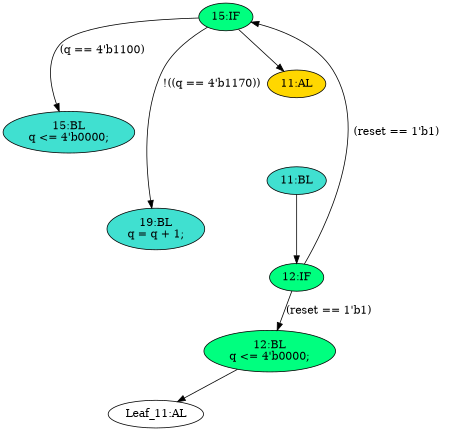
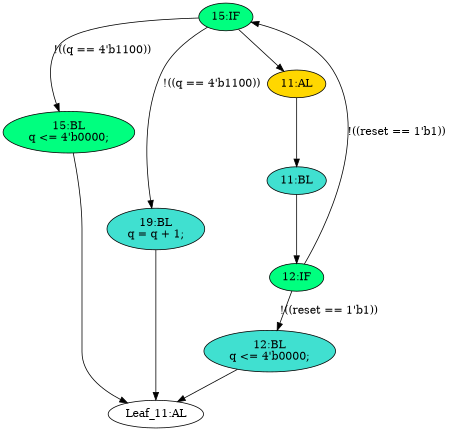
edge "15:IF" -> "15:BL q <= 4'b0000;": label "(q == 4'b1100)" -> "!((q == 4'b1100))"
edge "15:IF" -> "19:BL q = q + 1;": label "!((q == 4'b1170))" -> "!((q == 4'b1100))"
edge "11:AL" -> "11:BL": added
node "15:BL q <= 4'b0000;": fillcolor turquoise -> springgreen
edge "12:IF" -> "15:IF": label "(reset == 1'b1)" -> "!((reset == 1'b1))"
edge "15:BL q <= 4'b0000;" -> "Leaf_11:AL": added
edge "12:IF" -> "12:BL q <= 4'b0000;": label "(reset == 1'b1)" -> "!((reset == 1'b1))"
edge "19:BL q = q + 1;" -> "Leaf_11:AL": added
node "12:BL q <= 4'b0000;": fillcolor springgreen -> turquoise
